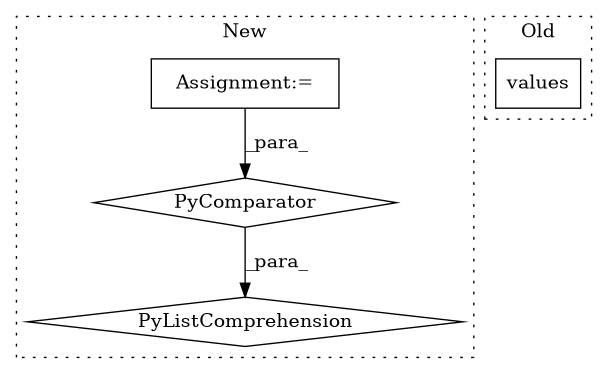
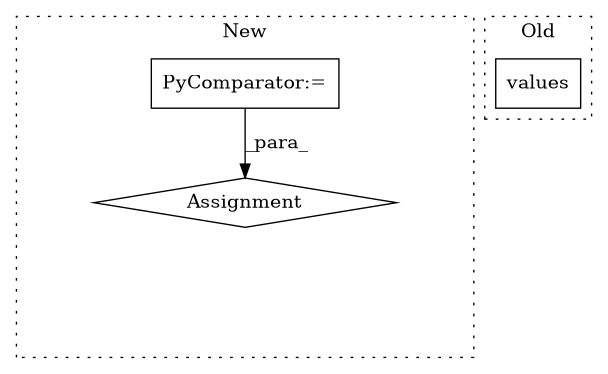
node "Assignment:=": label "Assignment:=" -> "PyComparator:="
node "PyComparator": label "PyComparator" -> "Assignment"
node "PyListComprehension": removed
